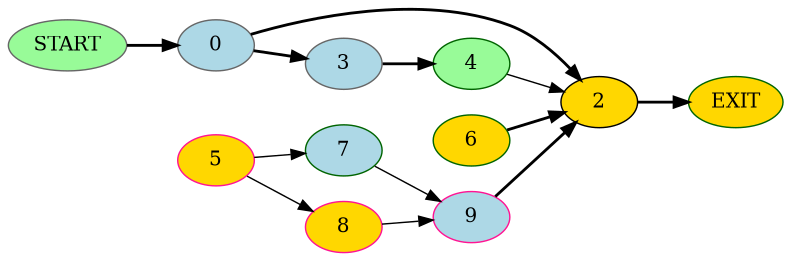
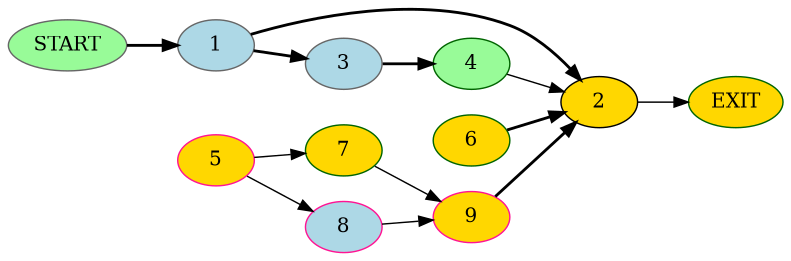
node "0": label "0" -> "1"
edge "2" -> "EXIT": style bold -> solid
node "7": fillcolor lightblue -> gold
node "9": fillcolor lightblue -> gold
node "8": fillcolor gold -> lightblue
